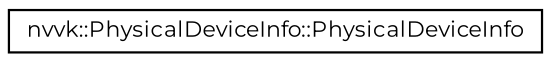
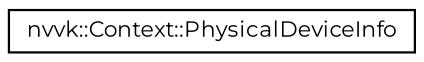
node "nvvk::PhysicalDeviceInfo::PhysicalDeviceInfo": label "nvvk::PhysicalDeviceInfo::PhysicalDeviceInfo" -> "nvvk::Context::PhysicalDeviceInfo"
